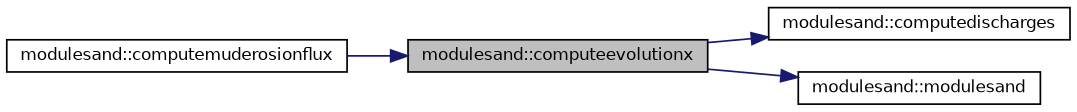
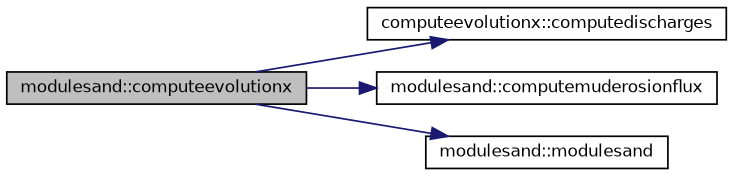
node "modulesand::computedischarges": label "modulesand::computedischarges" -> "computeevolutionx::computedischarges"
edge "modulesand::computemuderosionflux" -> "modulesand::computeevolutionx": reversed
